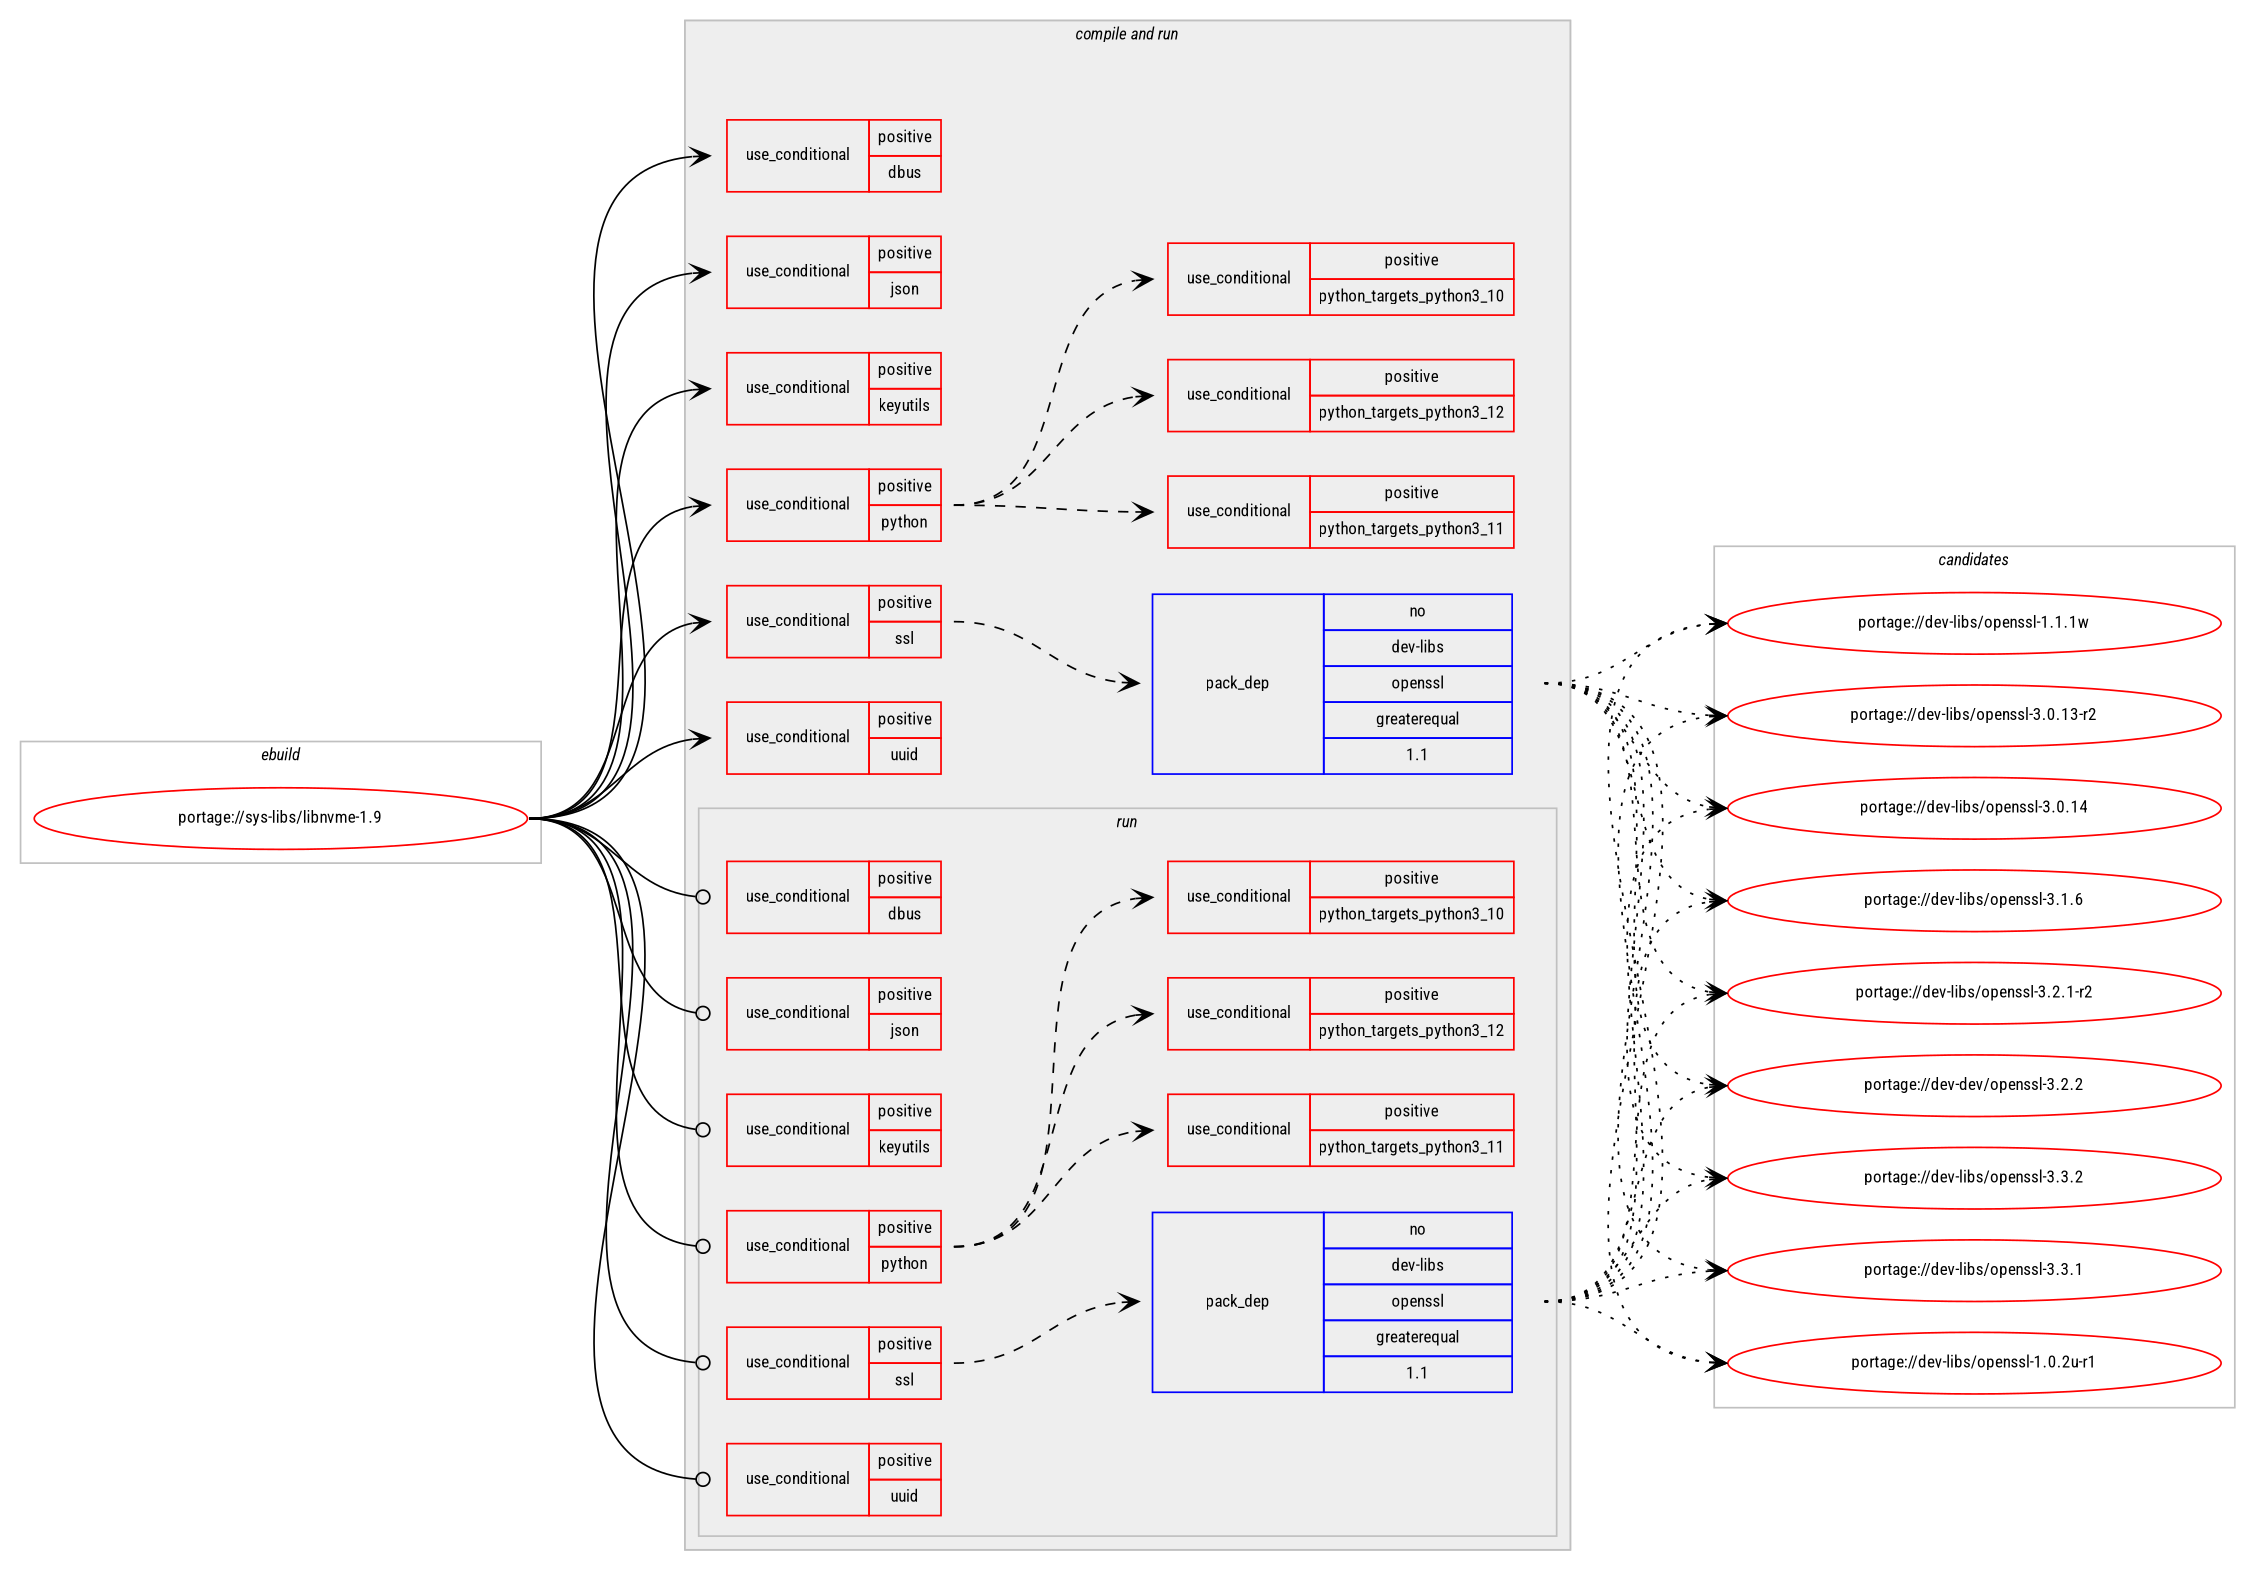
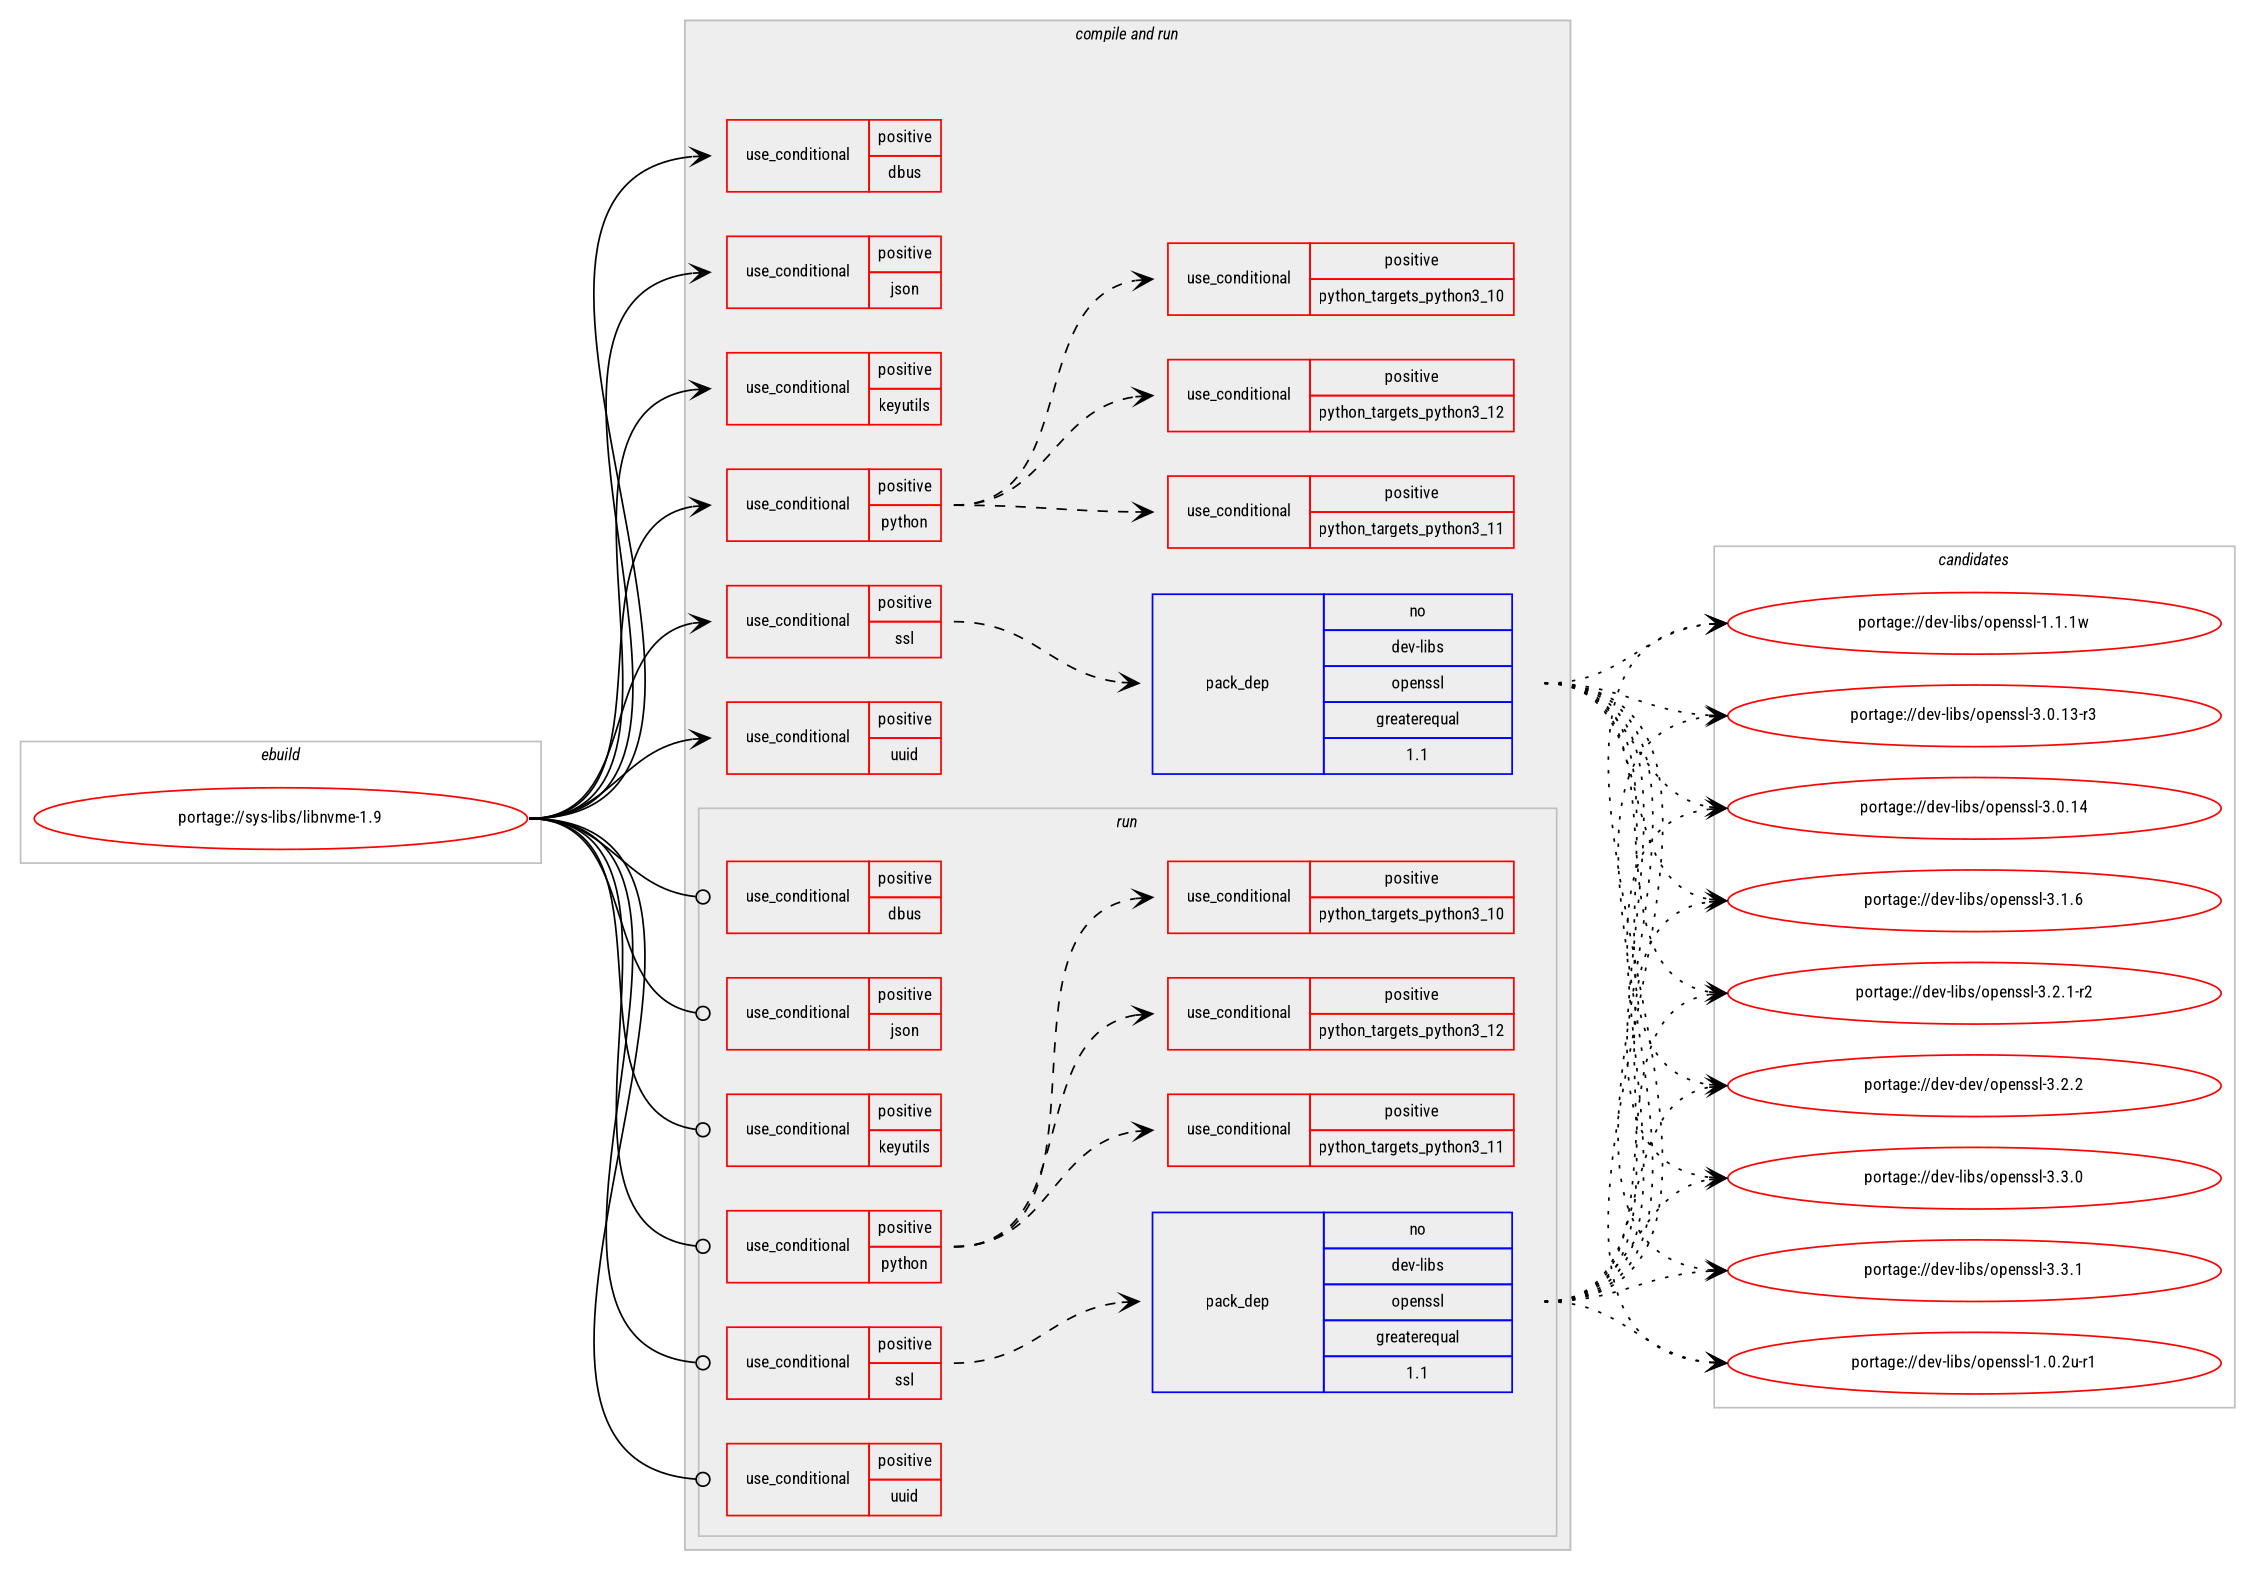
node "portage://dev-libs/openssl-3.0.13-r2": label "portage://dev-libs/openssl-3.0.13-r2" -> "portage://dev-libs/openssl-3.0.13-r3"
node "portage://dev-libs/openssl-3.3.2": label "portage://dev-libs/openssl-3.3.2" -> "portage://dev-libs/openssl-3.3.0"
